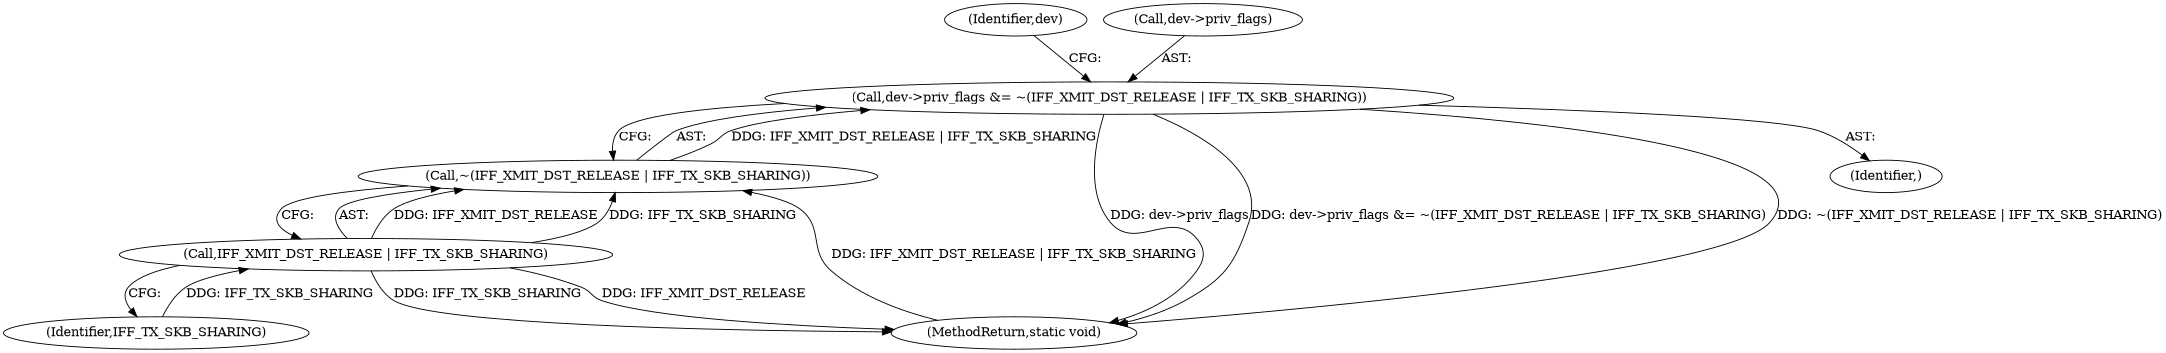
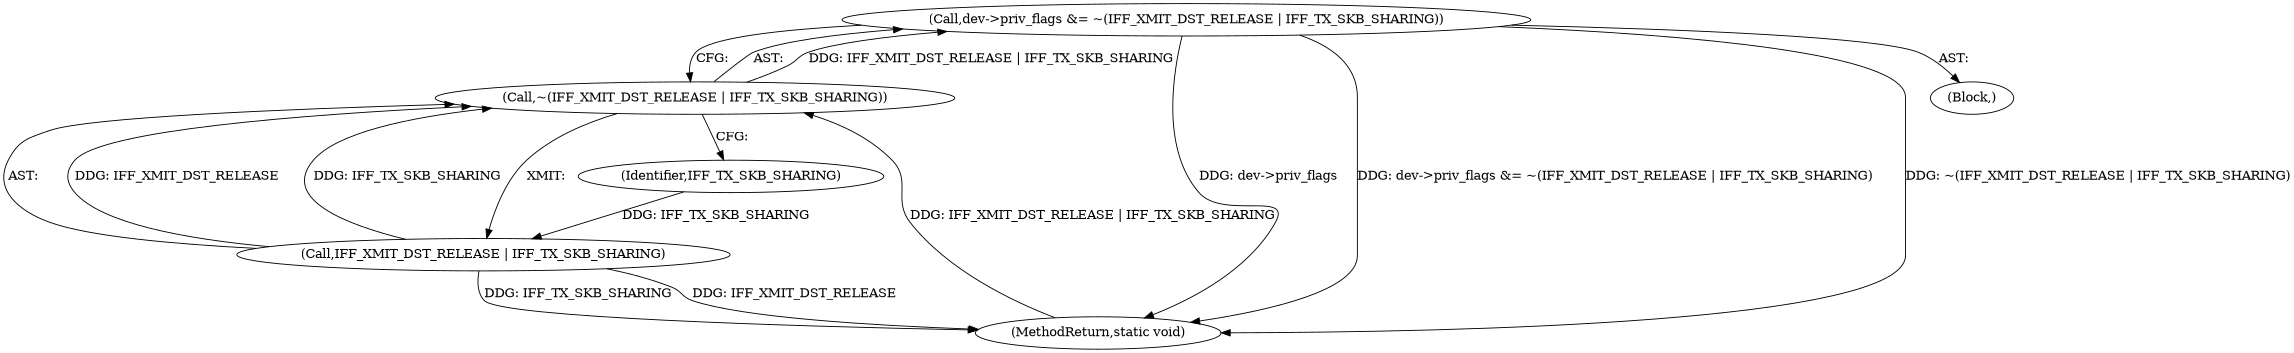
node "(Identifier,dev)": removed
node "(Call,dev->priv_flags)": removed
node "(Identifier,)": label "(Identifier,)" -> "(Block,)"
edge "(Call,~(IFF_XMIT_DST_RELEASE | IFF_TX_SKB_SHARING))" -> "(Call,IFF_XMIT_DST_RELEASE | IFF_TX_SKB_SHARING)": label "CFG: " -> "XMIT: "
edge "(Call,IFF_XMIT_DST_RELEASE | IFF_TX_SKB_SHARING)" -> "(Identifier,IFF_TX_SKB_SHARING)": now "(Call,~(IFF_XMIT_DST_RELEASE | IFF_TX_SKB_SHARING))" -> "(Identifier,IFF_TX_SKB_SHARING)"
